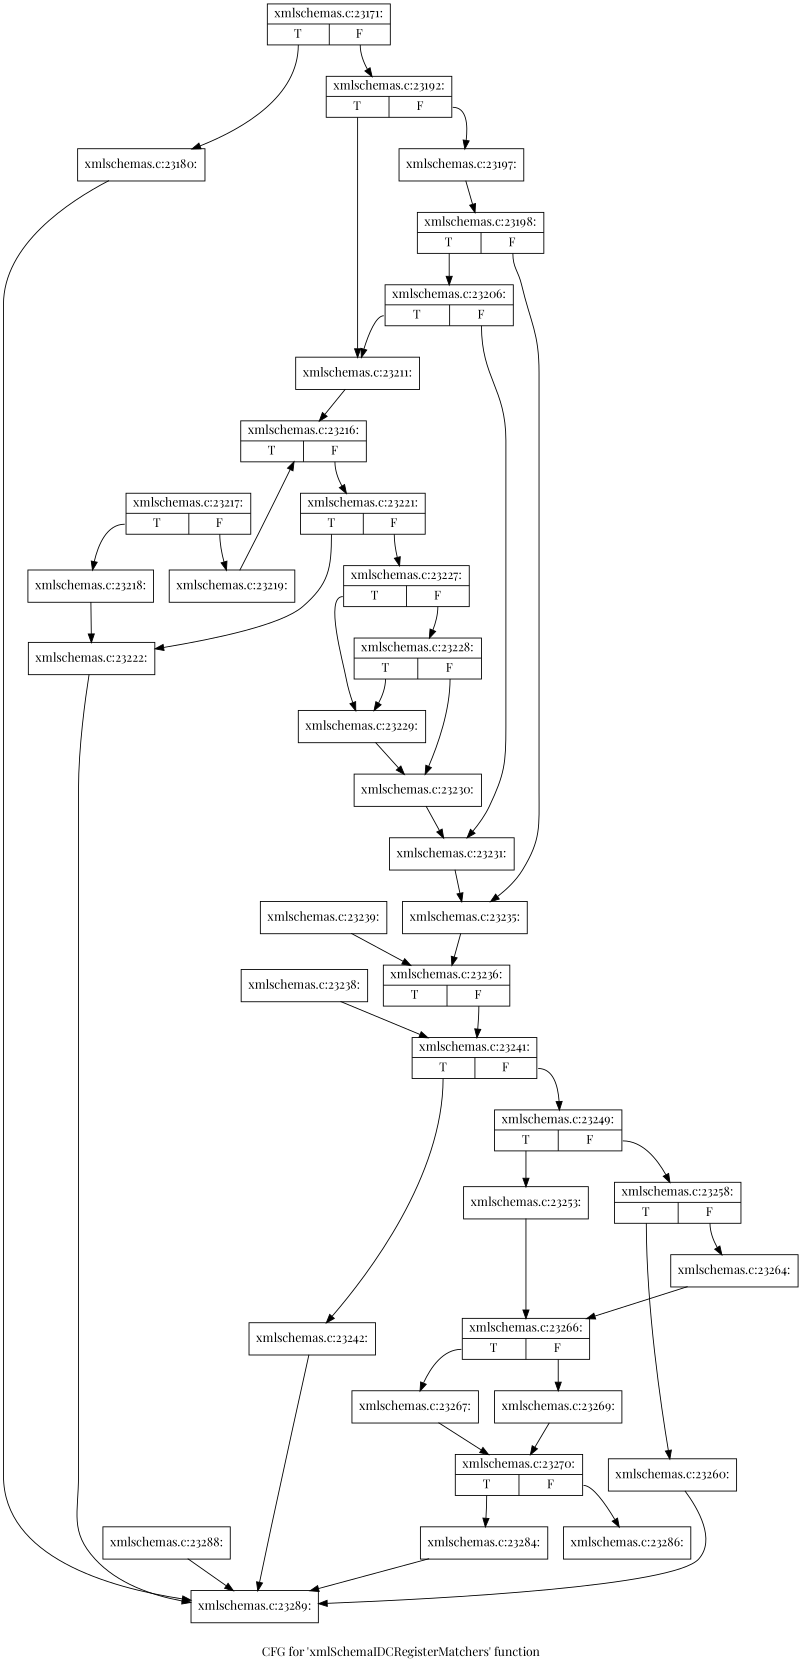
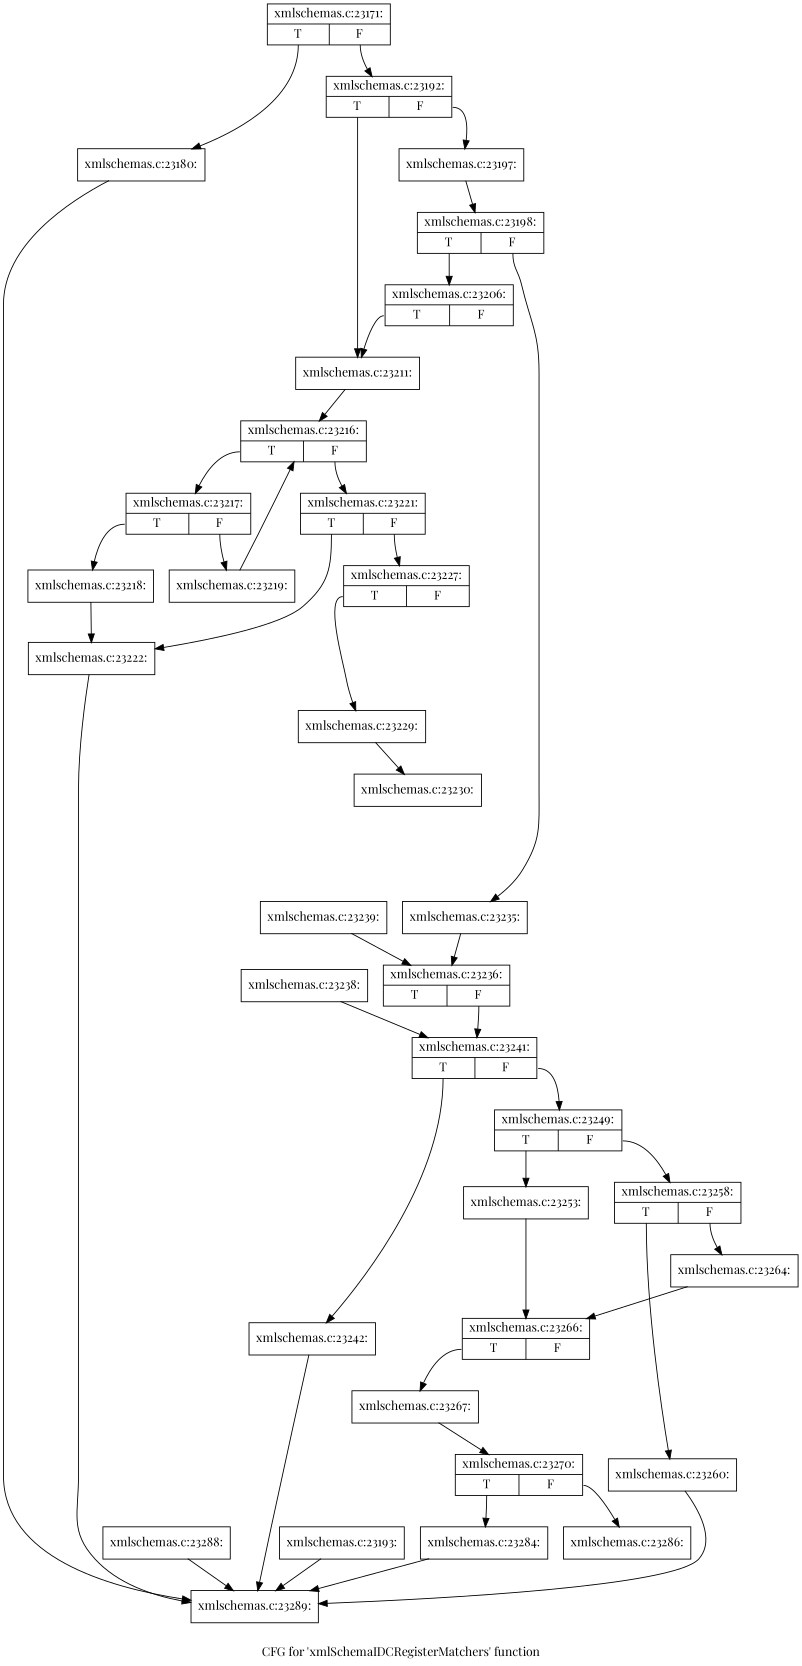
edge "xmlschemas.c:23216:" -> "xmlschemas.c:23217:": added
node "xmlschemas.c:23228:": removed
node "xmlschemas.c:23231:": removed
node "xmlschemas.c:23269:": removed
node "xmlschemas.c:23193:": added
